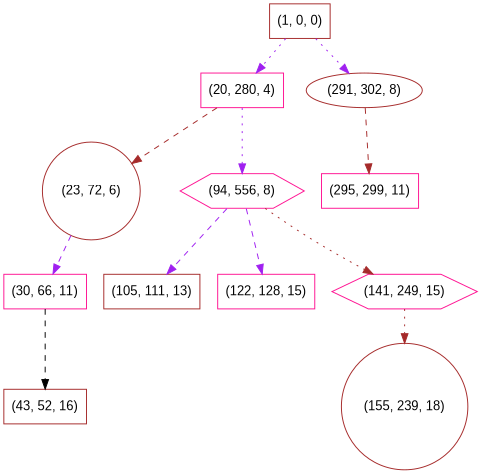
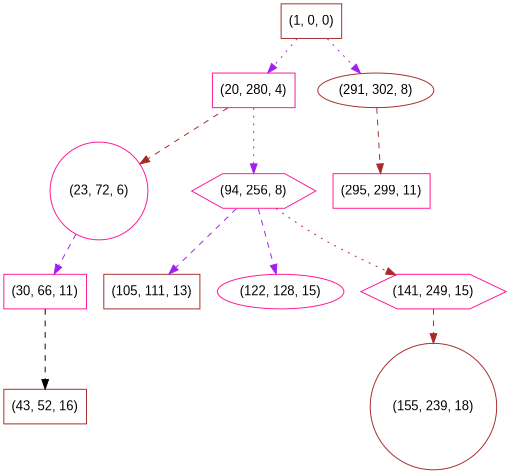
node "(23, 72, 6)": color brown -> deeppink
node "(94, 556, 8)": label "(94, 556, 8)" -> "(94, 256, 8)"
node "(122, 128, 15)": shape box -> ellipse
edge "(141, 249, 15)" -> "(155, 239, 18)": style dotted -> dashed
